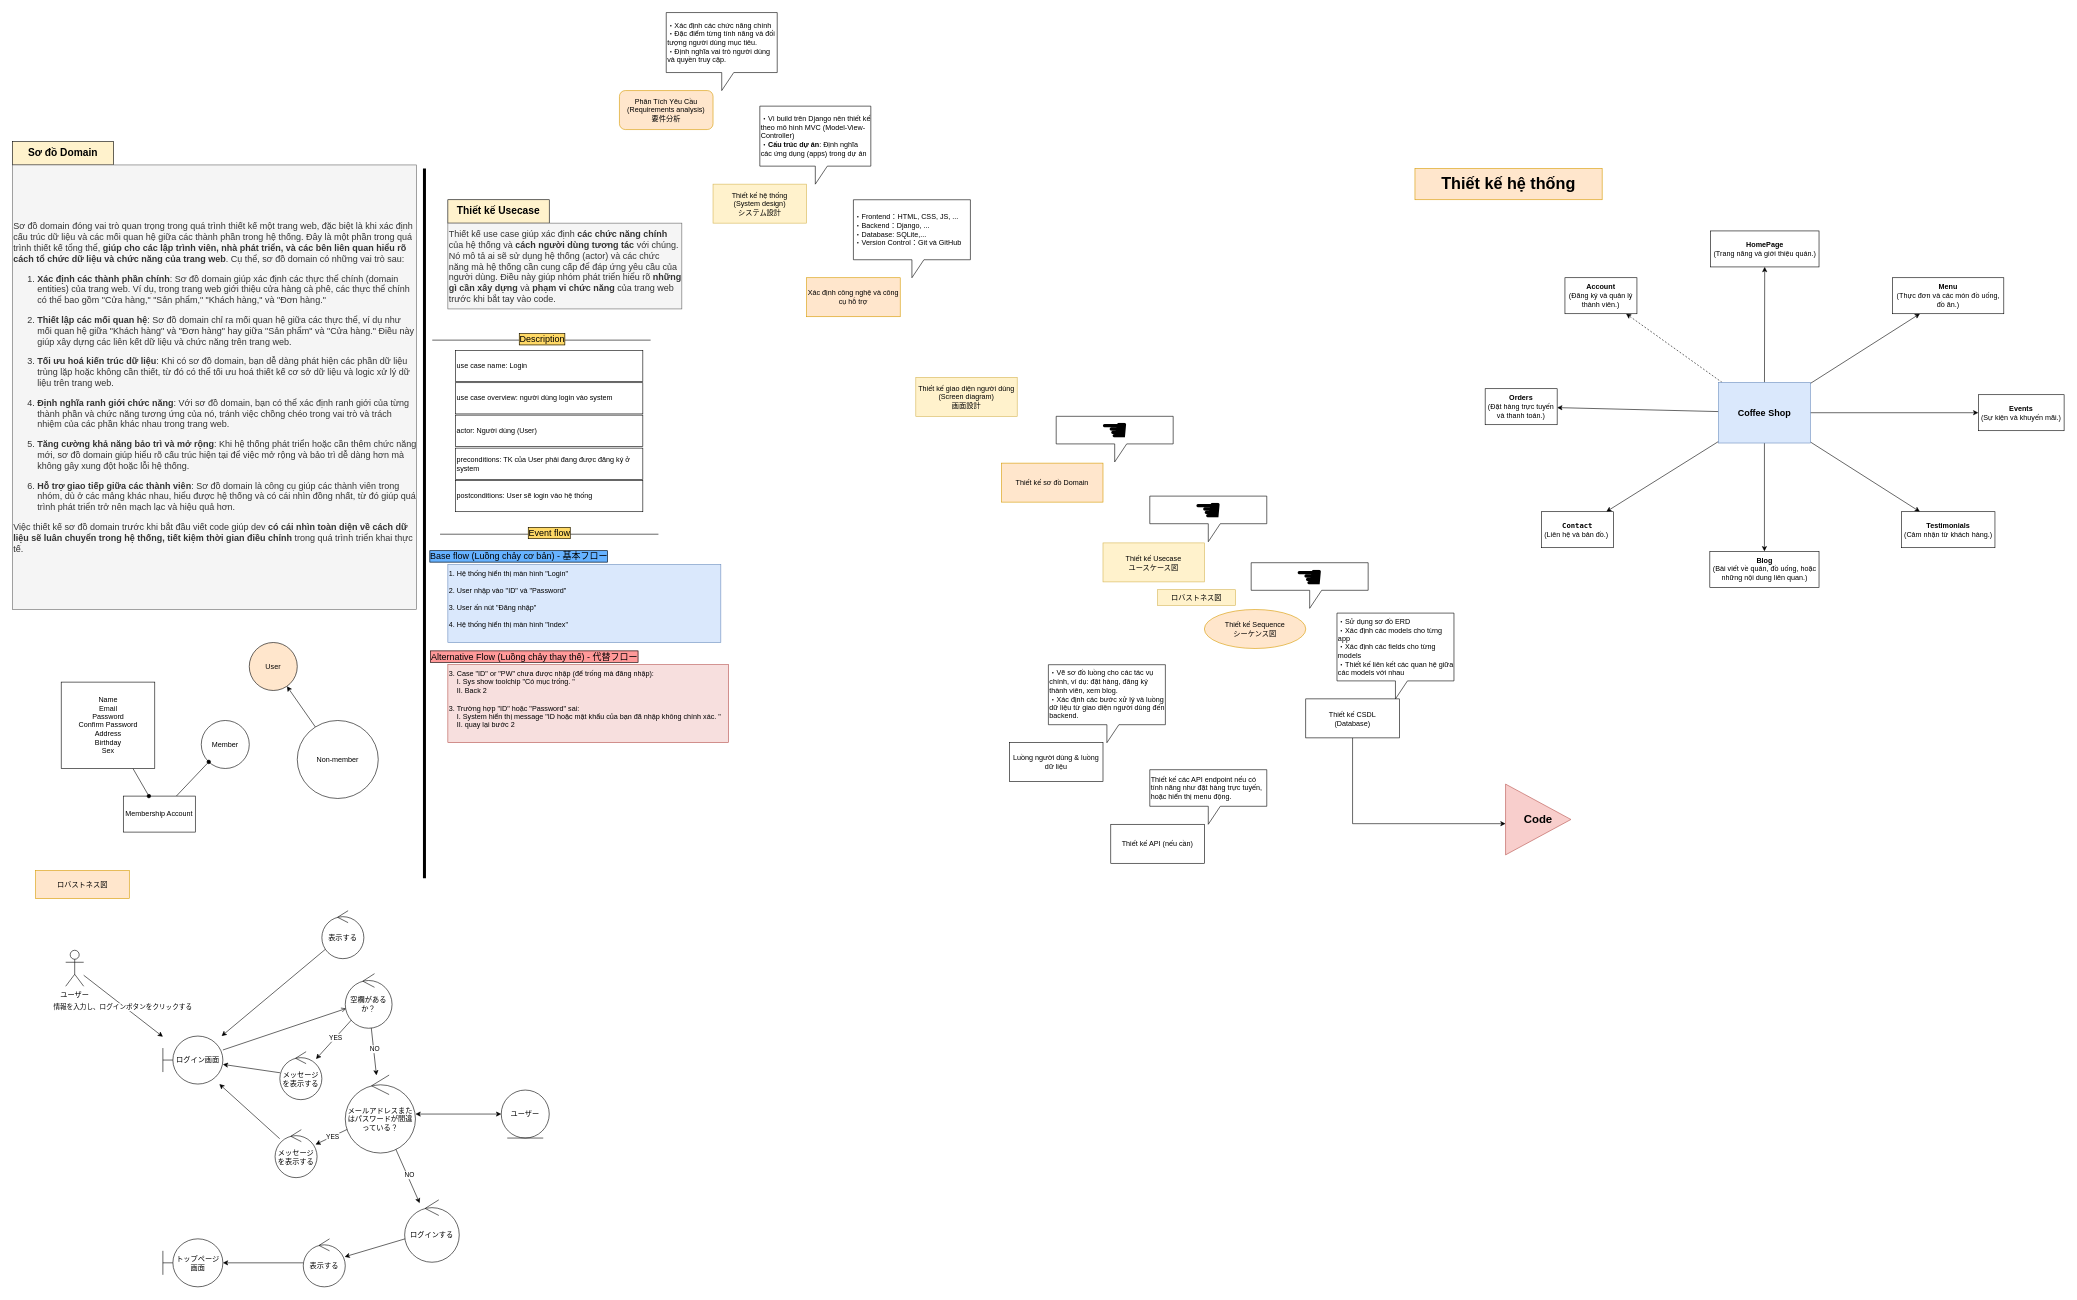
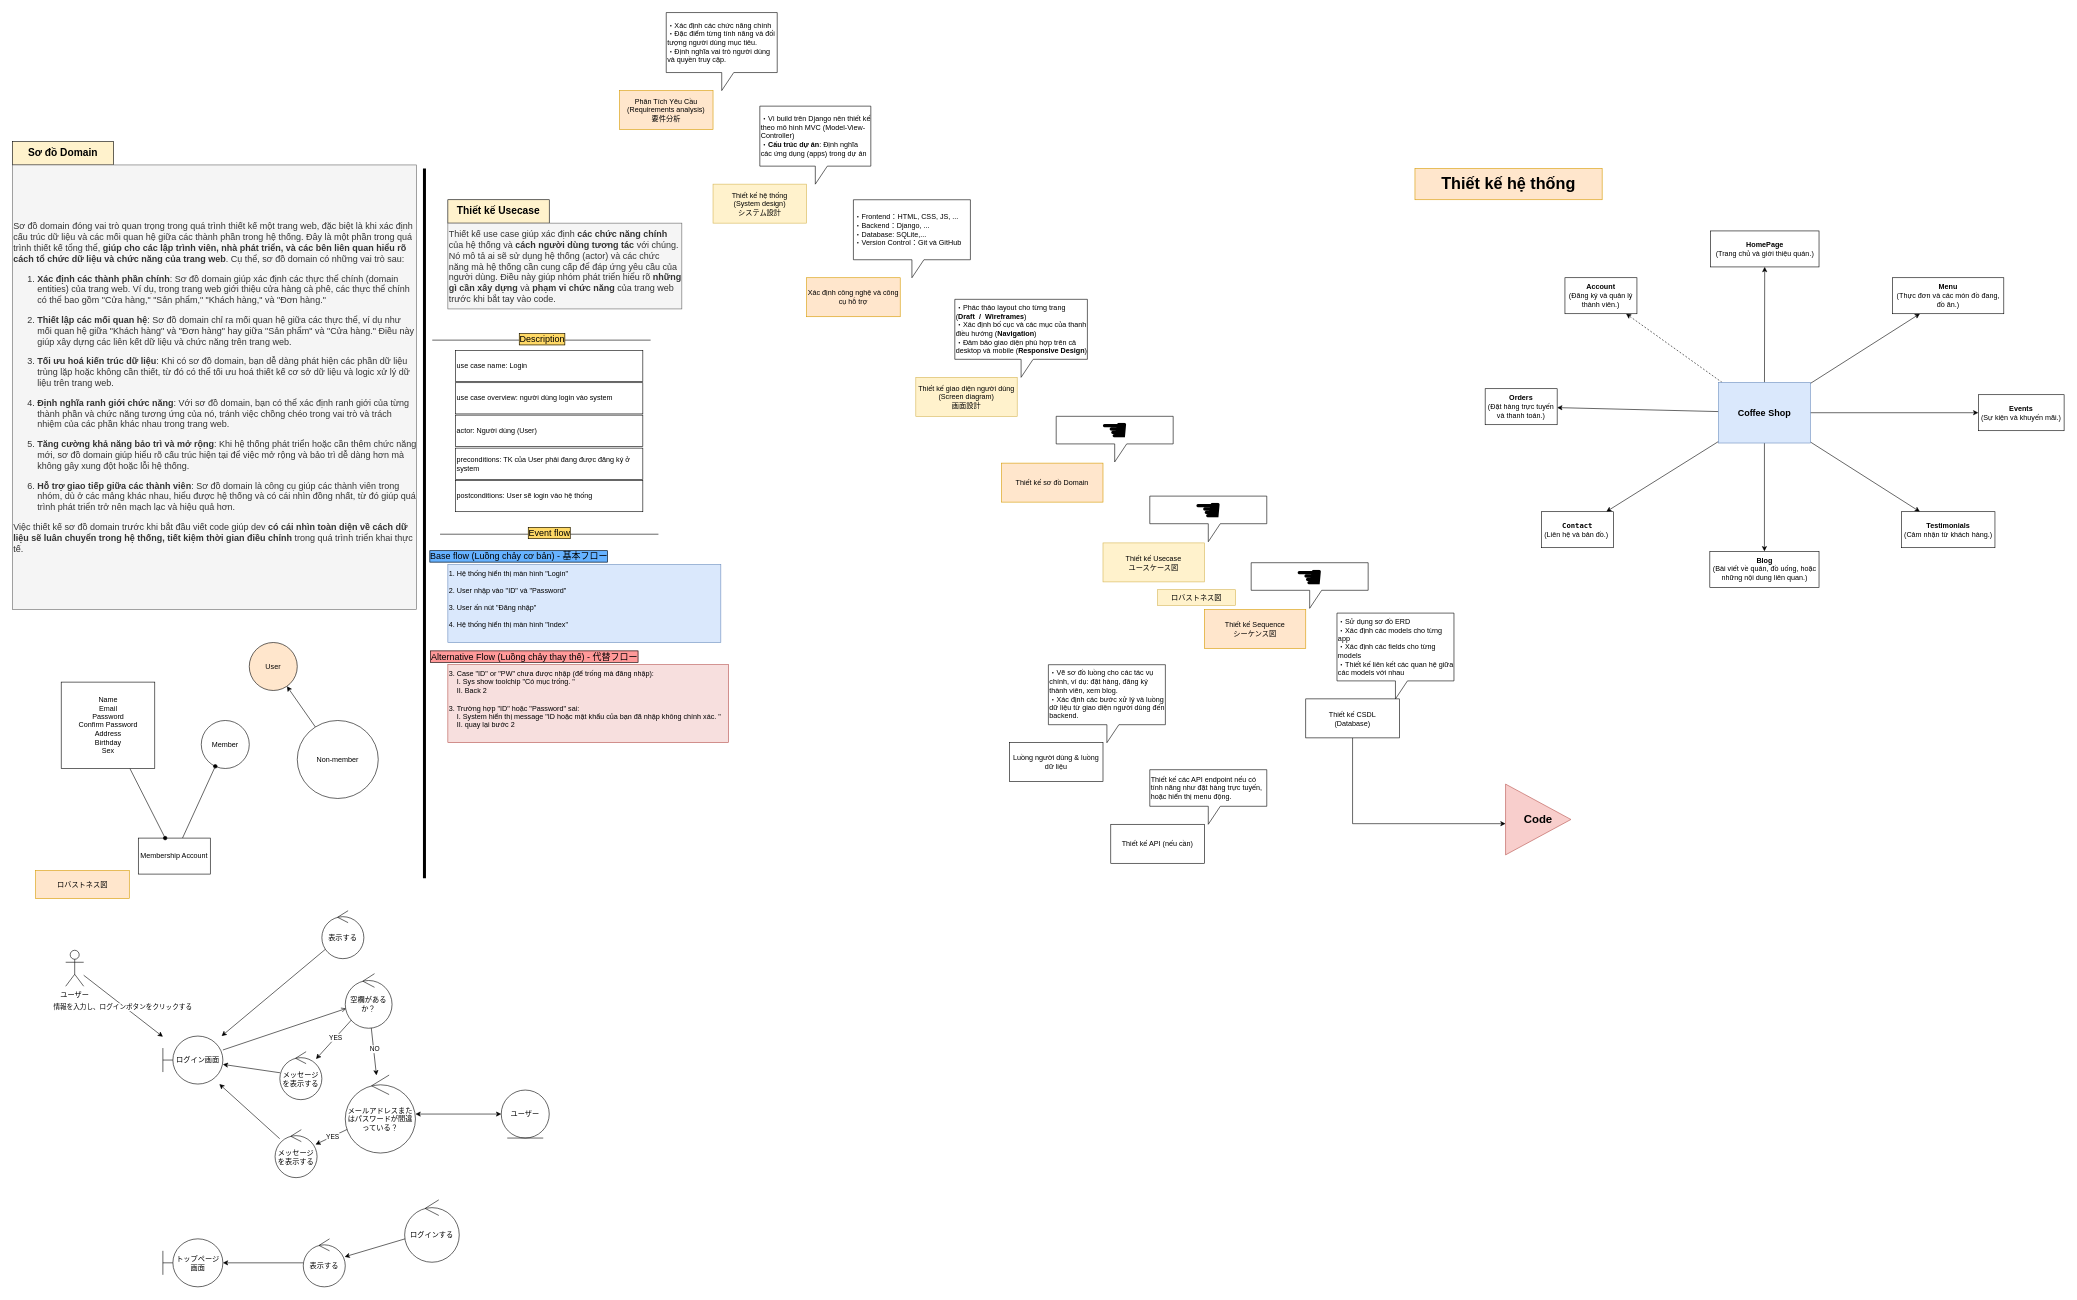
node "Phân Tích Yêu Cầu (Requirements analysis) 要件分析": shape rounded rectangle -> rectangle
node "HomePage (Trang năng và giới thiệu quán.)": label "HomePage (Trang năng và giới thiệu quán.)" -> "HomePage (Trang chủ và giới thiệu quán.)"
node "Menu (Thực đơn và các món đồ uống, đồ ăn.)": label "Menu (Thực đơn và các món đồ uống, đồ ăn.)" -> "Menu (Thực đơn và các món đồ đang, đồ ăn.)"
node "・Phác thảo layout cho từng trang (Draft / Wireframes) ・Xác định bố cục và các mục của thanh điều hướng (Navigation) ・Đảm bảo giao diện phù hợp trên cả desktop và mobile (Responsive Design)": added
node "Thiết kế Sequence シーケンス図": shape ellipse -> rectangle
node "Membership Account": moved (159, 814) -> (174, 856)
edge "メールアドレスまたはパスワードが間違っている？" -> "ログインする": removed, label "NO"
